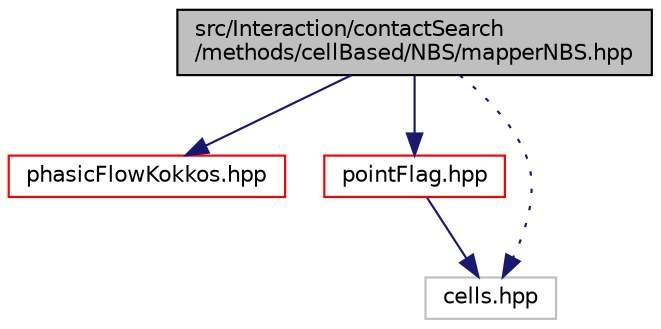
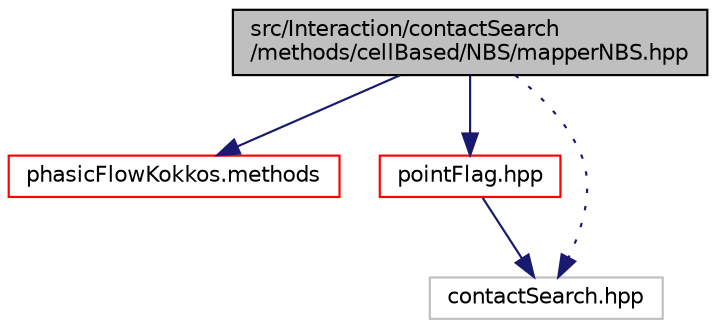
node "phasicFlowKokkos.hpp": label "phasicFlowKokkos.hpp" -> "phasicFlowKokkos.methods"
node "cells.hpp": label "cells.hpp" -> "contactSearch.hpp"
